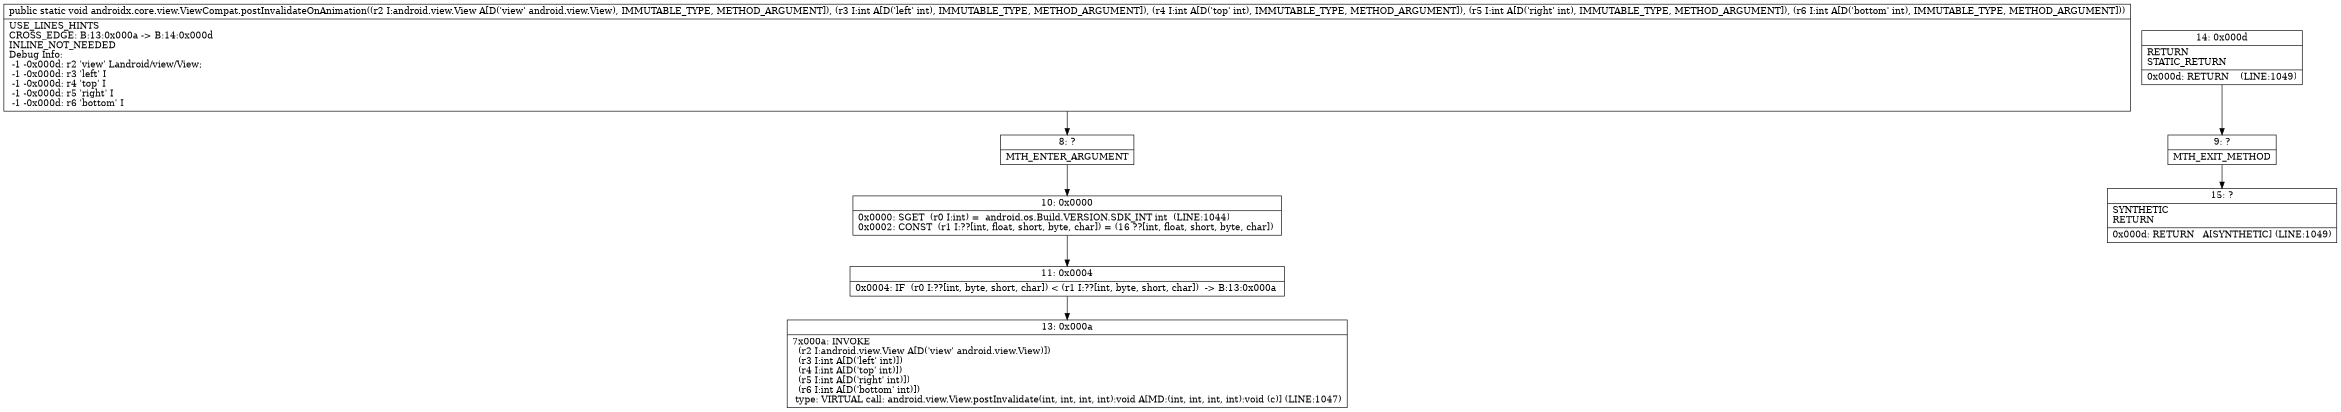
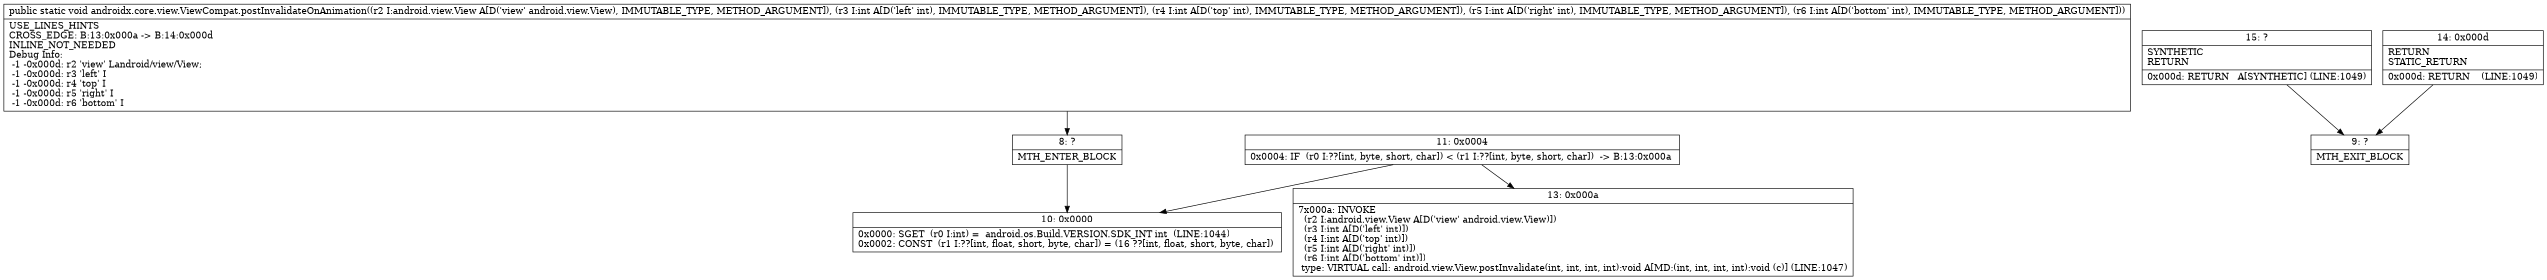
node "8: ?": text "MTH_ENTER_ARGUMENT" -> "MTH_ENTER_BLOCK"
node "9: ?": text "MTH_EXIT_METHOD" -> "MTH_EXIT_BLOCK"
edge "9: ?" -> "15: ?": reversed
edge "10: 0x0000" -> "11: 0x0004": reversed
